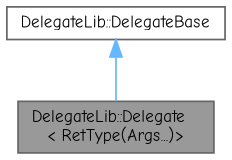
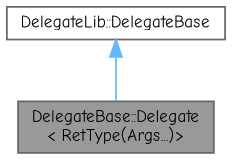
node "DelegateLib::Delegate < RetType(Args...)>": label "DelegateLib::Delegate < RetType(Args...)>" -> "DelegateBase::Delegate < RetType(Args...)>"
